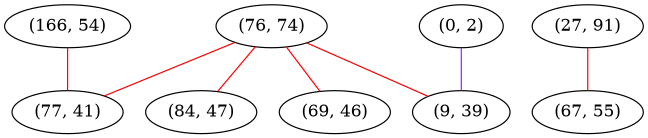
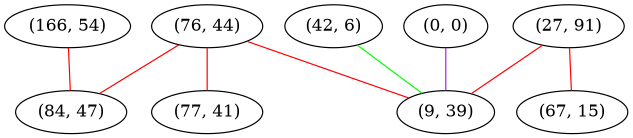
node "(76, 74)": label "(76, 74)" -> "(76, 44)"
node "(42, 6)": added
node "(0, 2)": label "(0, 2)" -> "(0, 0)"
edge "(166, 54)" -- "(77, 41)": now "(166, 54)" -- "(84, 47)"
edge "(27, 91)" -- "(9, 39)": added
node "(69, 46)": removed
node "(67, 55)": label "(67, 55)" -> "(67, 15)"
